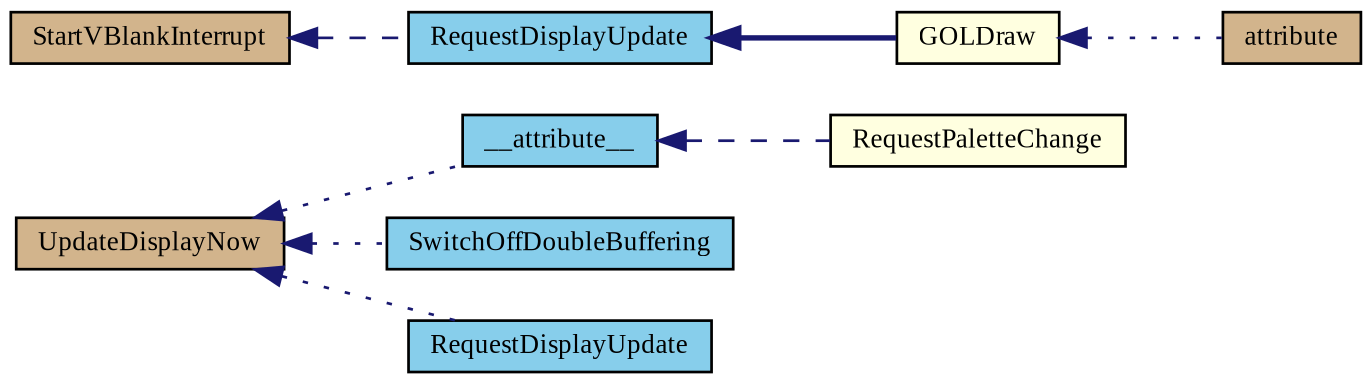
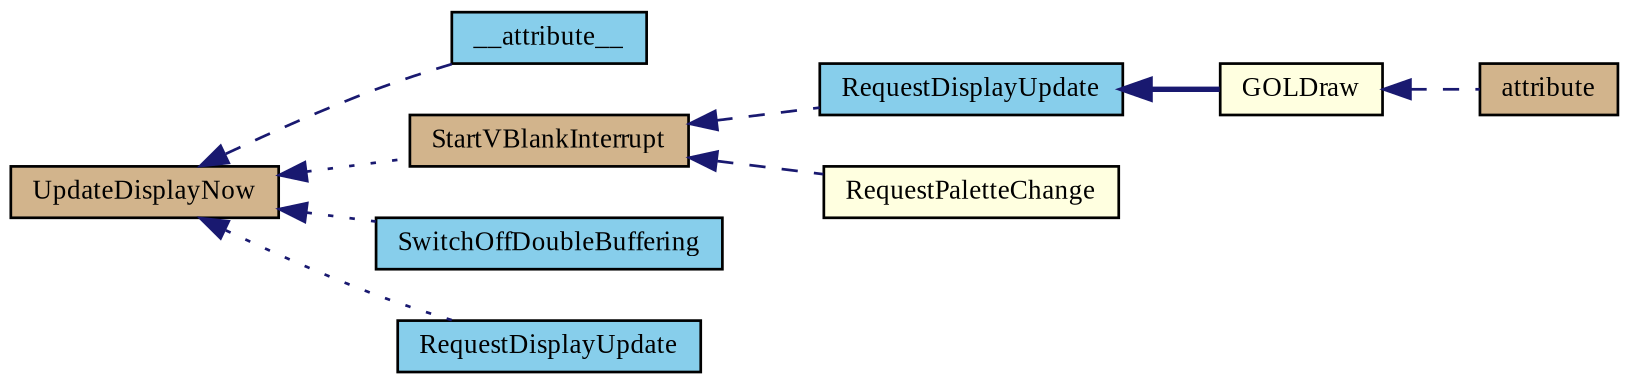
edge "attribute" -> "GOLDraw": style dotted -> dashed
edge "RequestPaletteChange" -> "__attribute__": now "RequestPaletteChange" -> "StartVBlankInterrupt"
edge "StartVBlankInterrupt" -> "UpdateDisplayNow": added
edge "__attribute__" -> "UpdateDisplayNow": style dotted -> dashed
